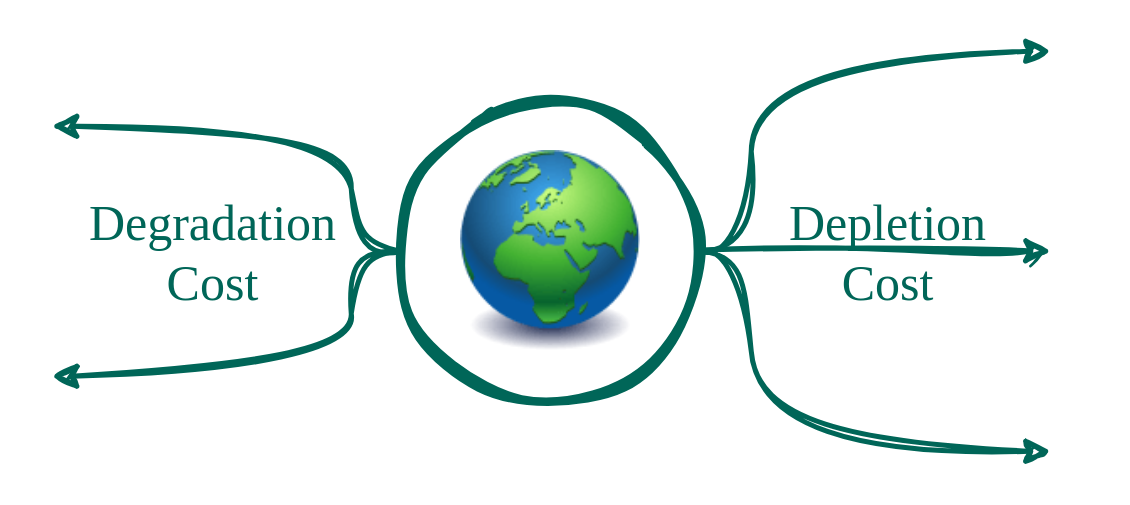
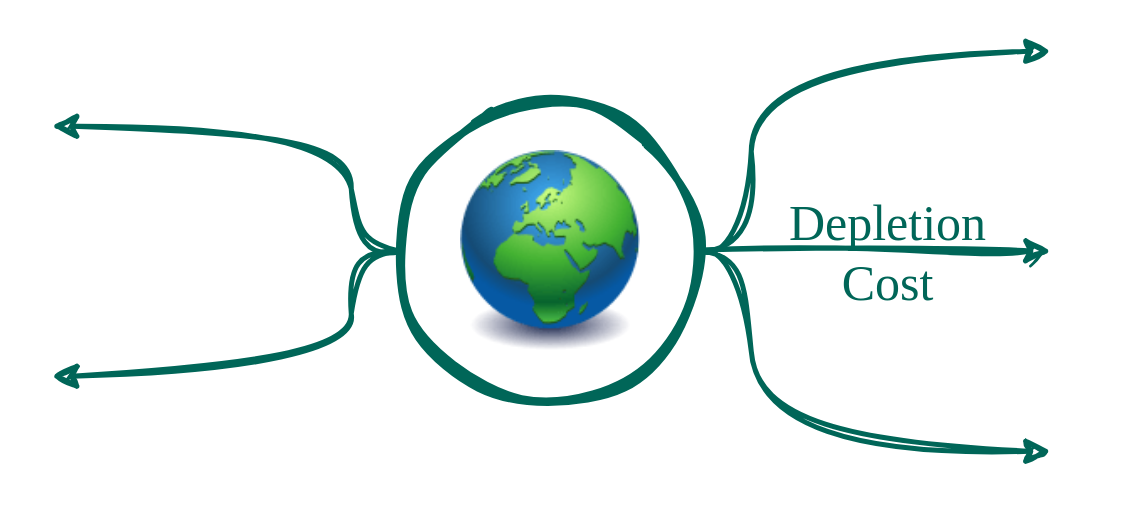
node "Degradation Cost": removed
